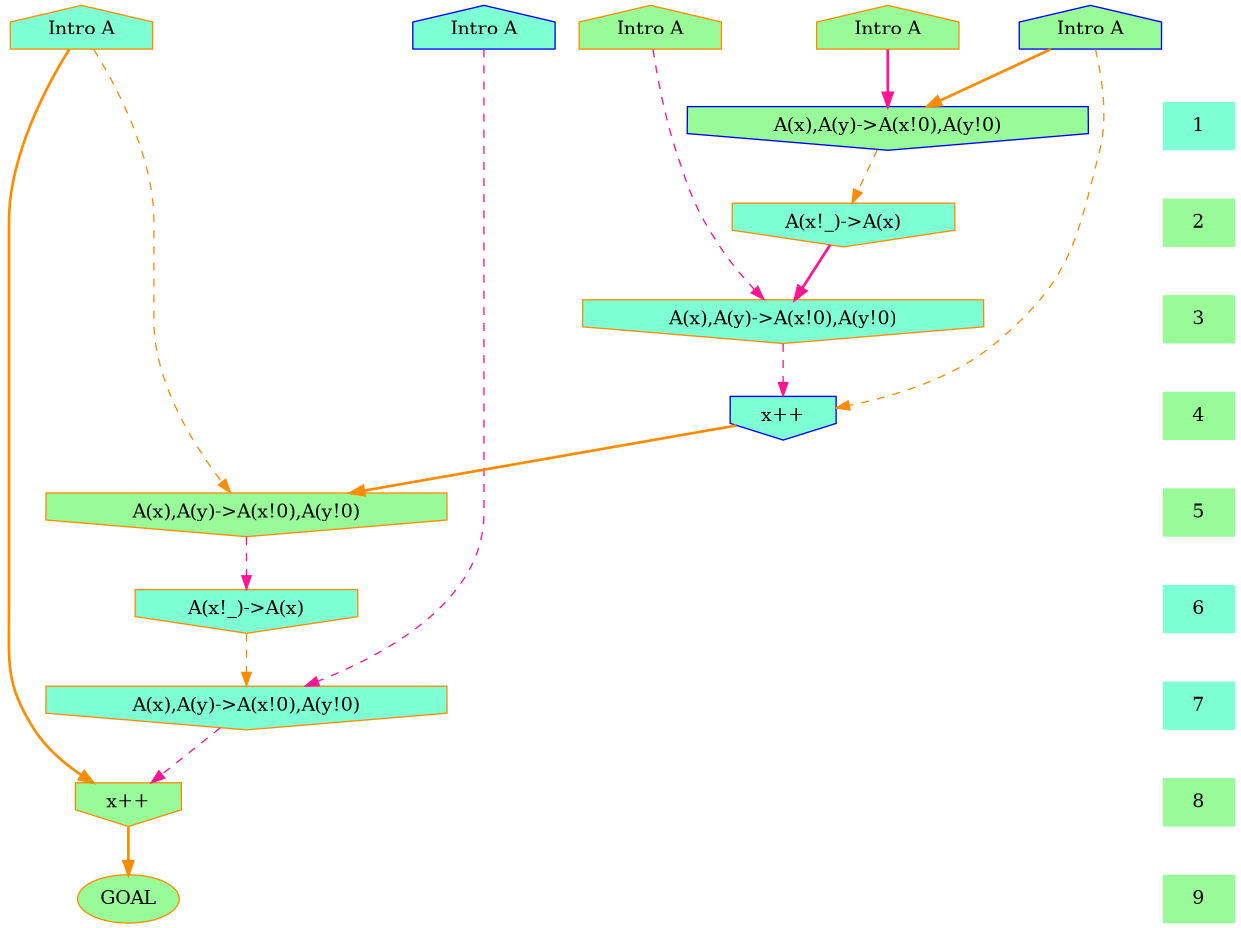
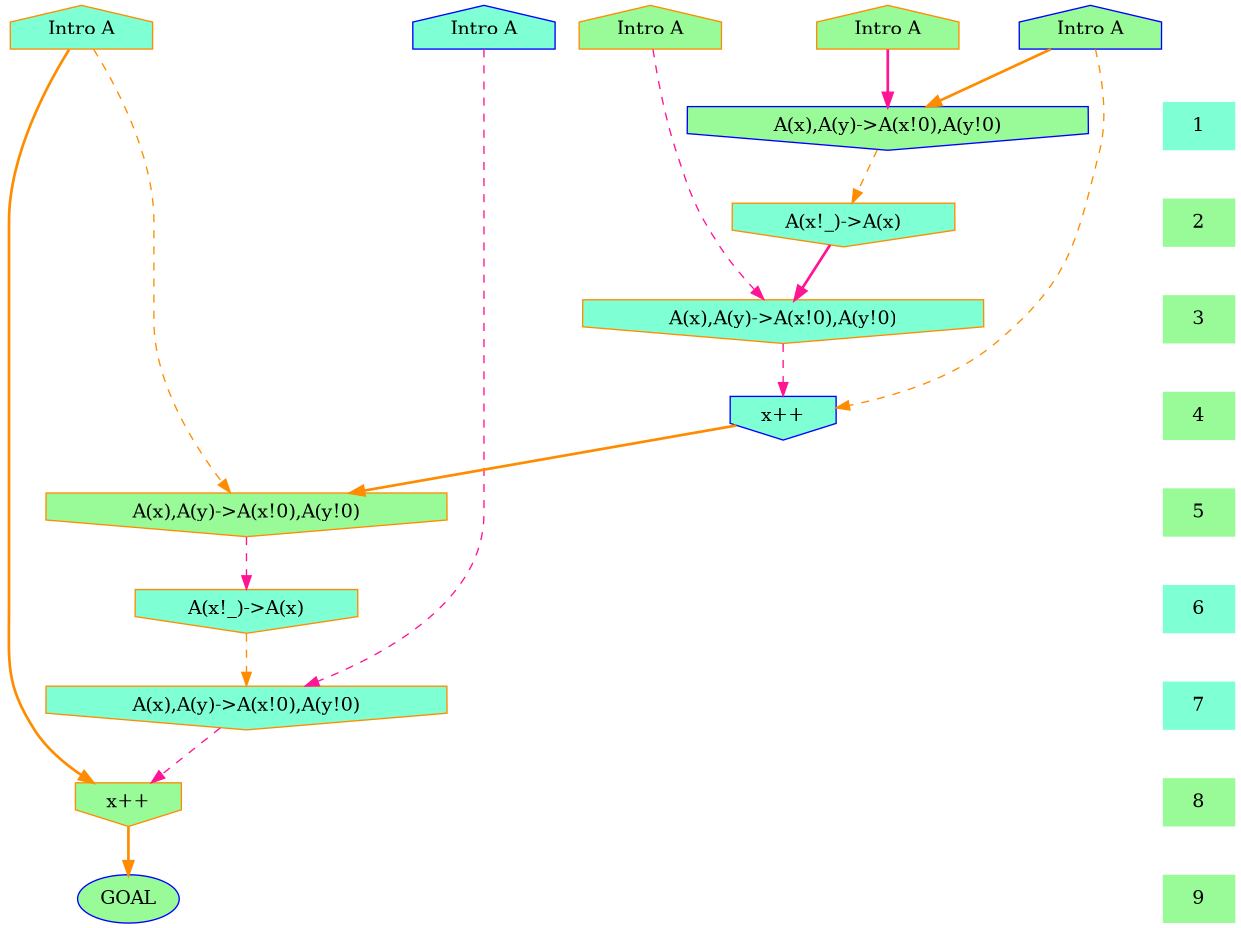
node "GOAL": color darkorange -> blue
